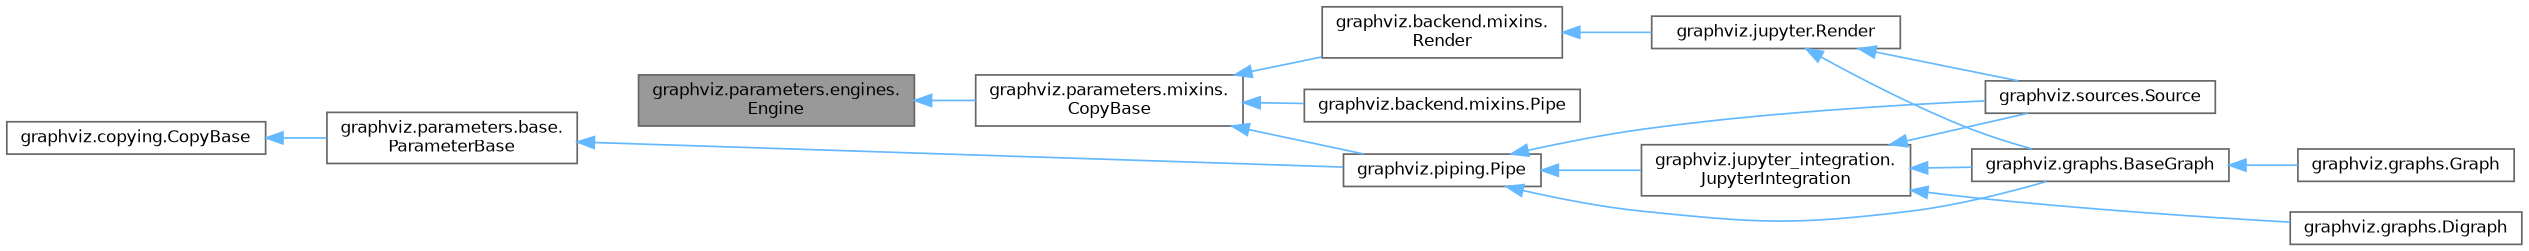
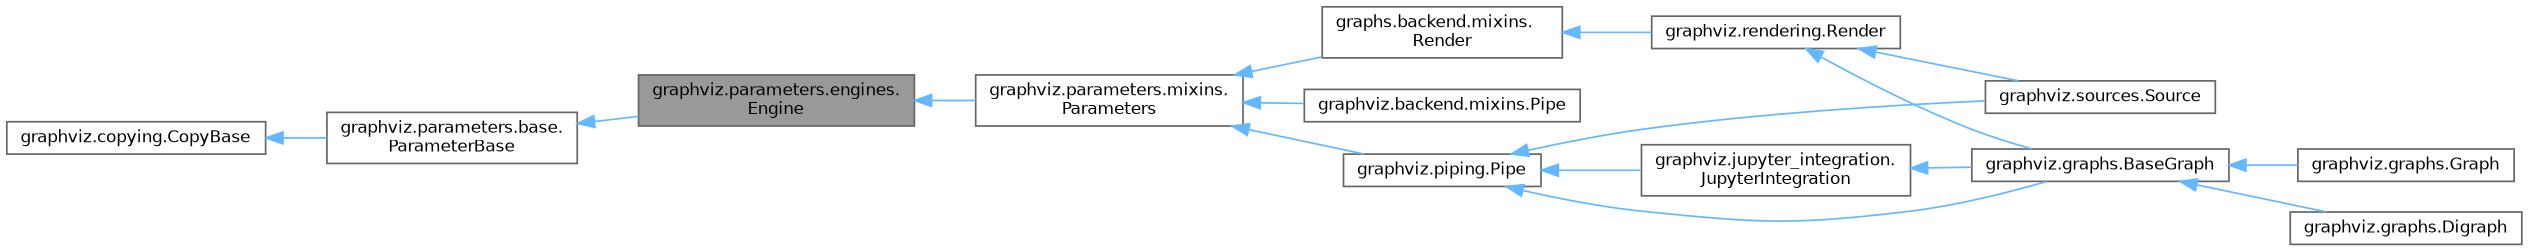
node "graphviz.backend.mixins. Render": label "graphviz.backend.mixins. Render" -> "graphs.backend.mixins. Render"
node "graphviz.jupyter.Render": label "graphviz.jupyter.Render" -> "graphviz.rendering.Render"
node "graphviz.parameters.mixins. CopyBase": label "graphviz.parameters.mixins. CopyBase" -> "graphviz.parameters.mixins. Parameters"
edge "graphviz.sources.Source" -> "graphviz.jupyter_integration. JupyterIntegration": removed
edge "graphviz.piping.Pipe" -> "graphviz.parameters.base. ParameterBase": now "graphviz.parameters.engines. Engine" -> "graphviz.parameters.base. ParameterBase"
edge "graphviz.graphs.Digraph" -> "graphviz.jupyter_integration. JupyterIntegration": now "graphviz.graphs.Digraph" -> "graphviz.graphs.BaseGraph"
